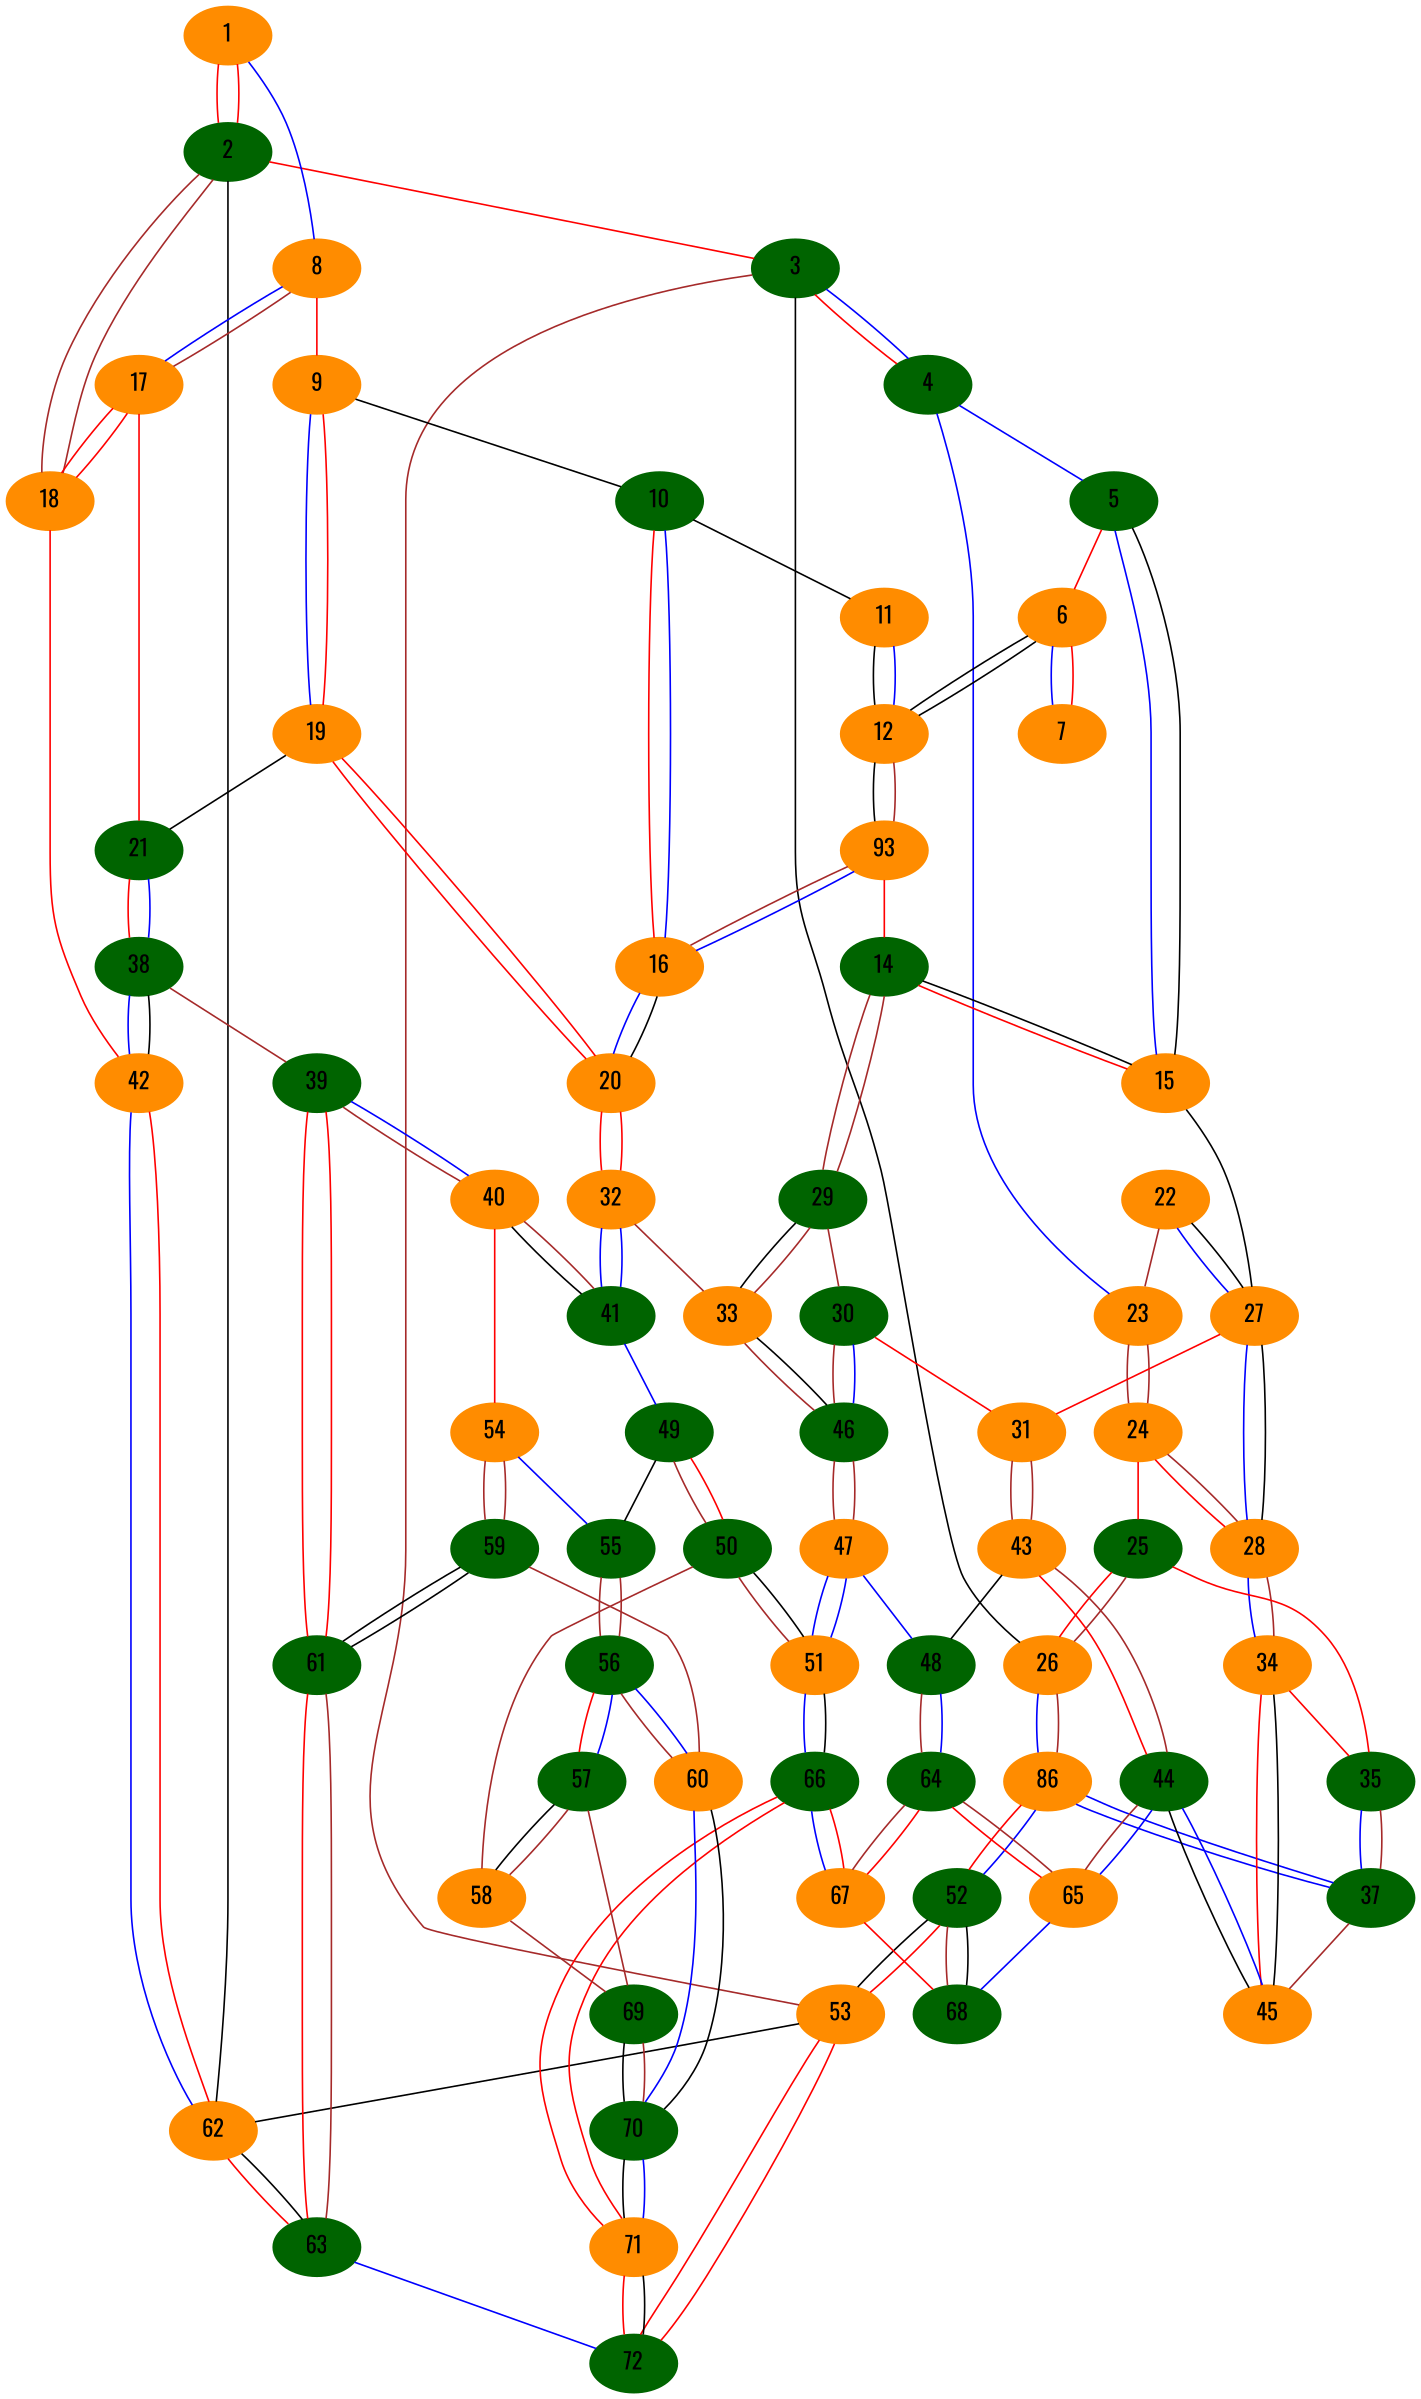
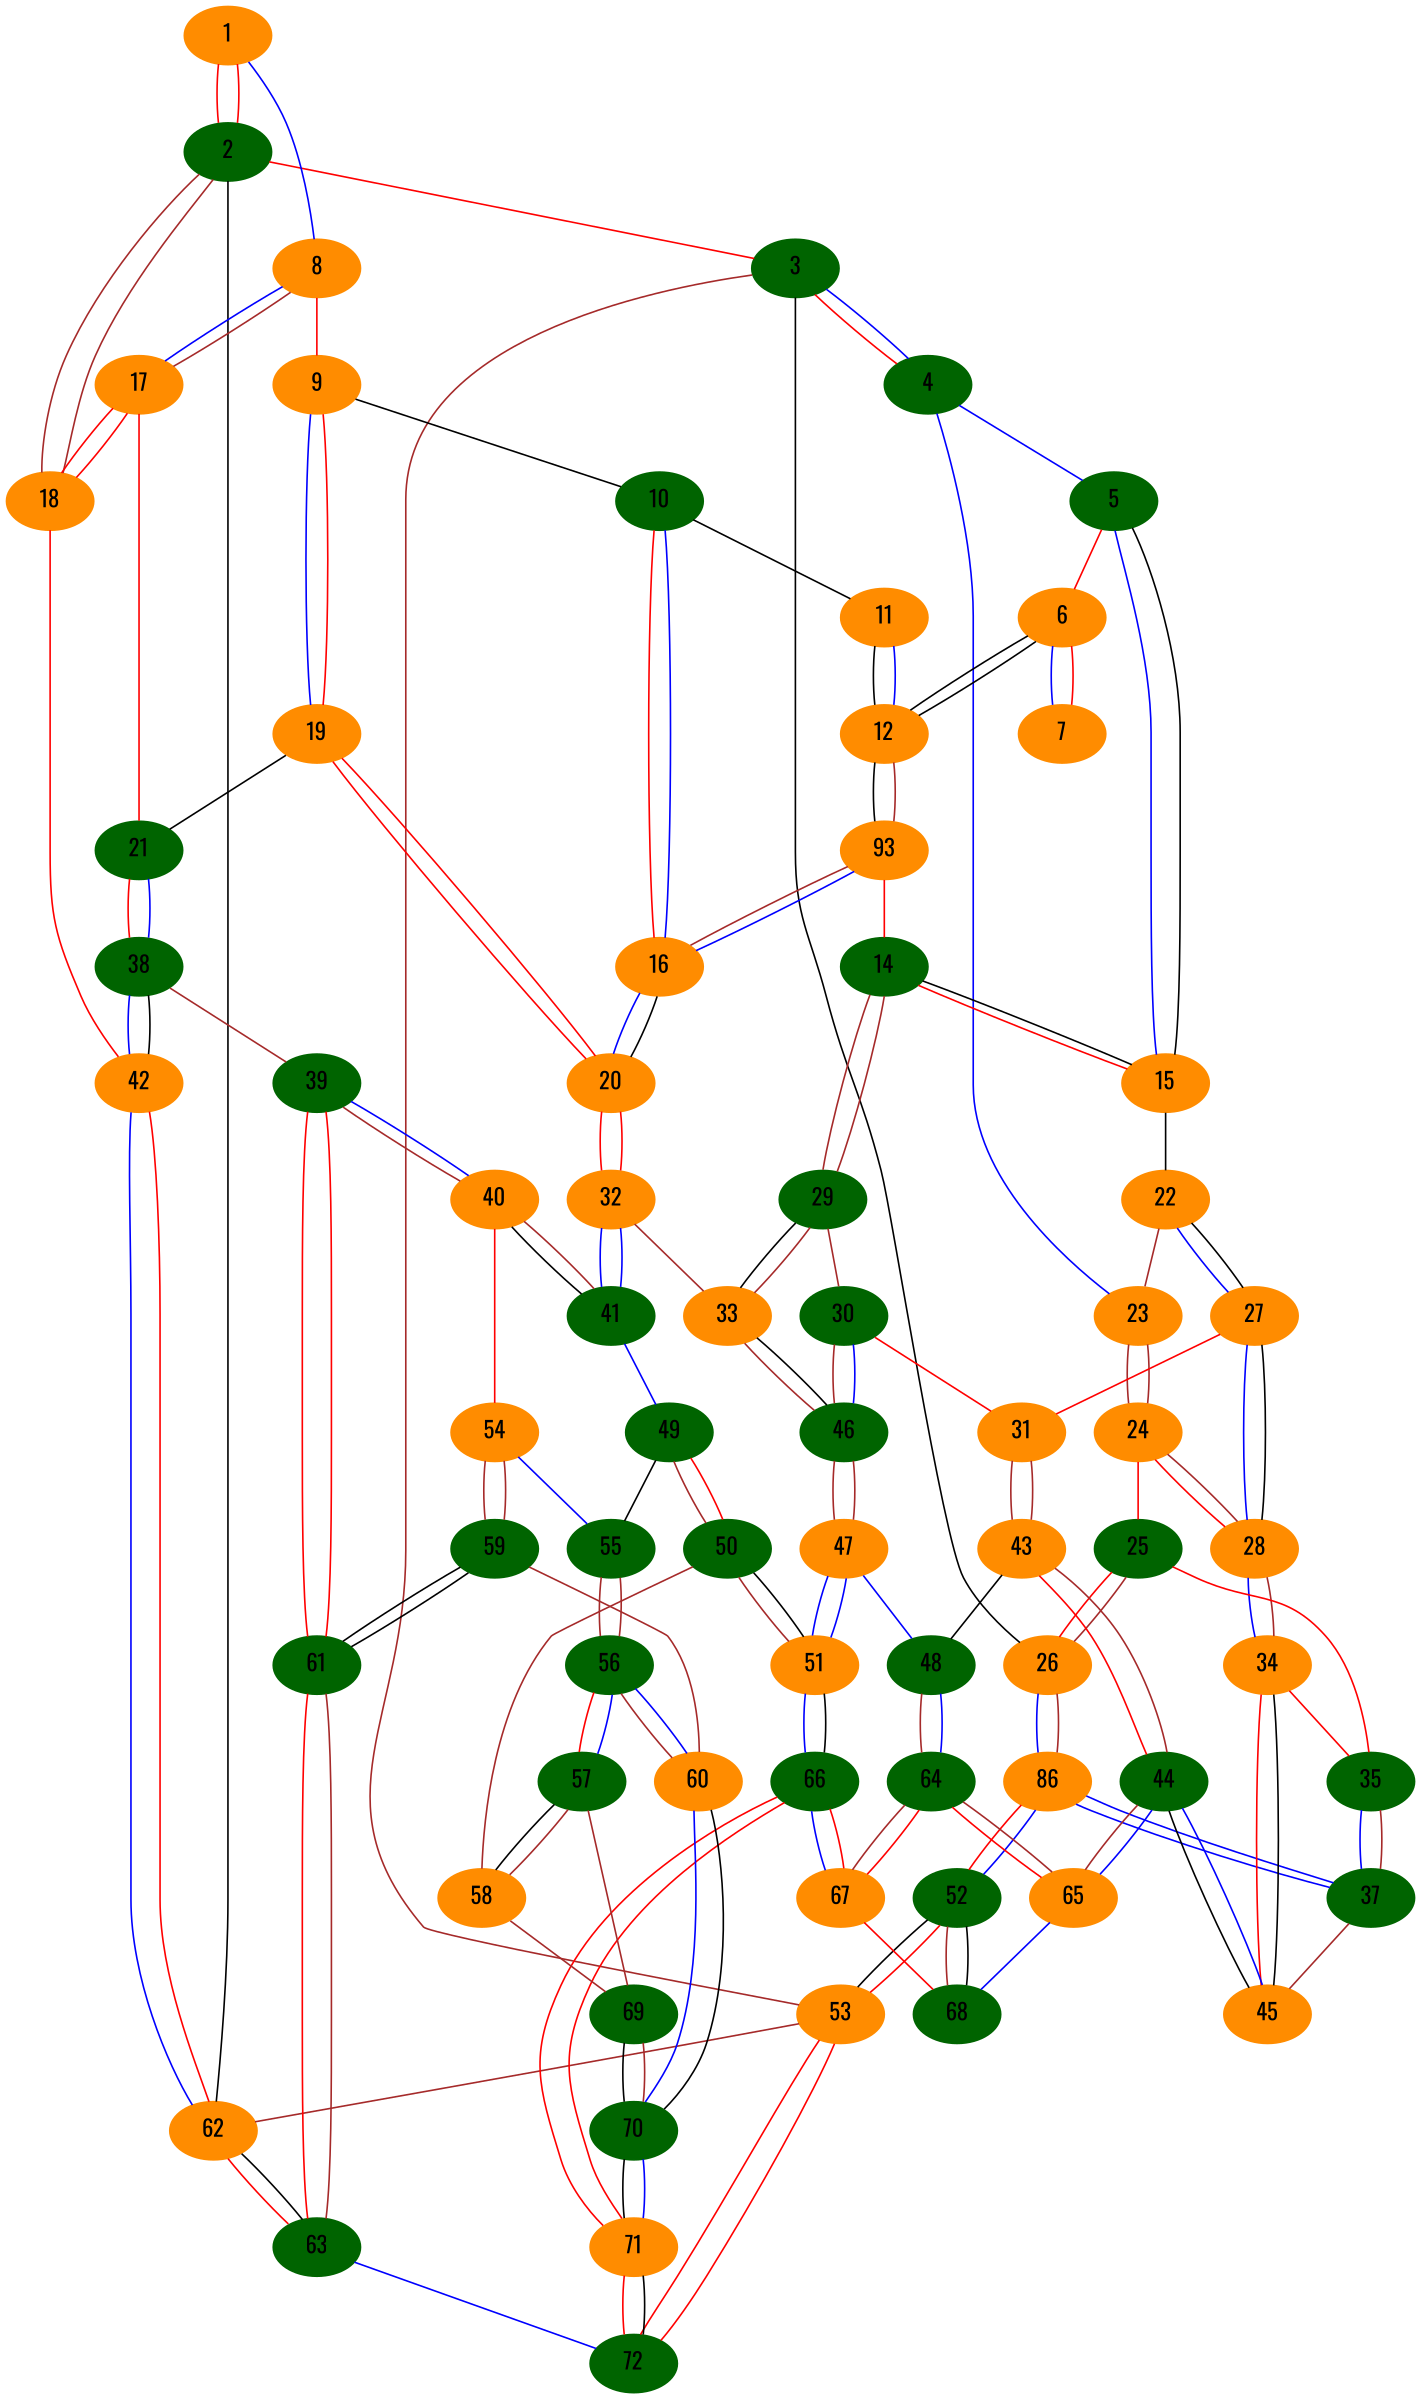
edge "15" -- "27": now "15" -- "22"
edge "53" -- "62": color black -> brown
